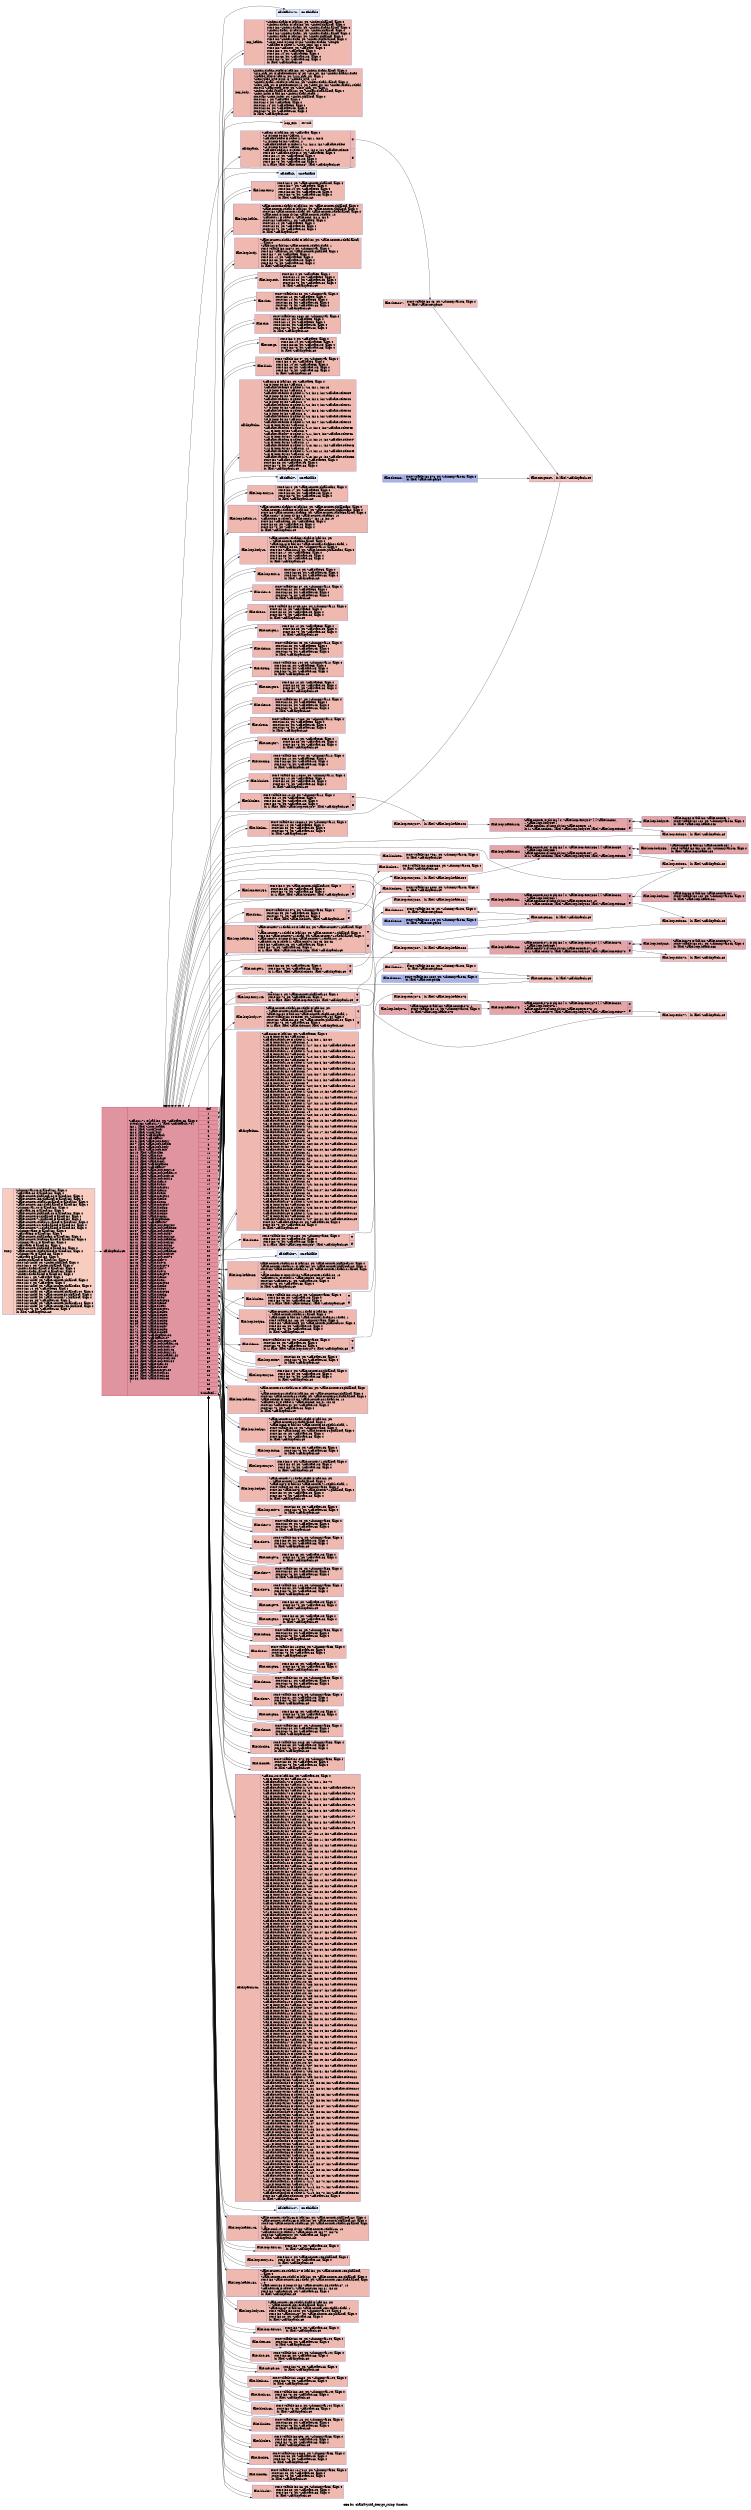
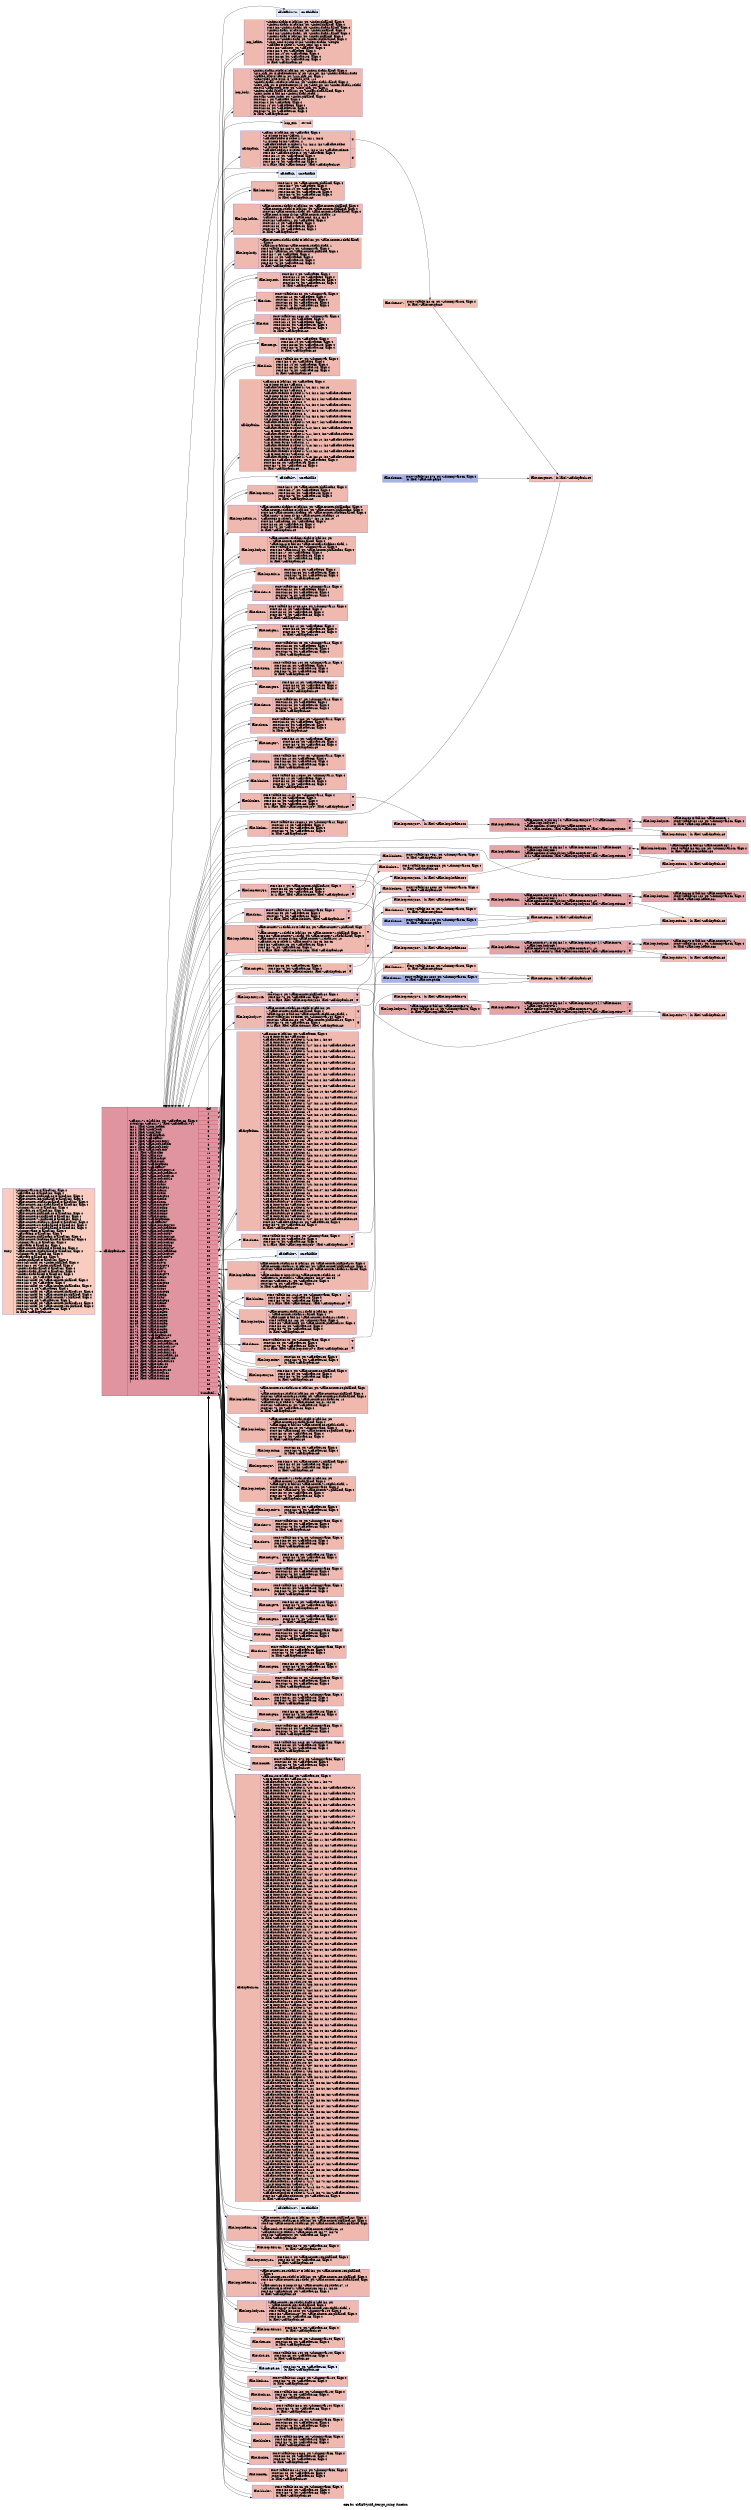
edge "fake.loop.entry54:" -> "fake.block290:": added
edge "fake.loop.header261:" -> "fake.loop.exit256:": now "fake.loop.header261:" -> "fake.loop.body262:"
edge "fake.merge286:" -> "fake.then284:": reversed
node "fake.merge160:": fillcolor #de614d70 -> #c7d7f070
